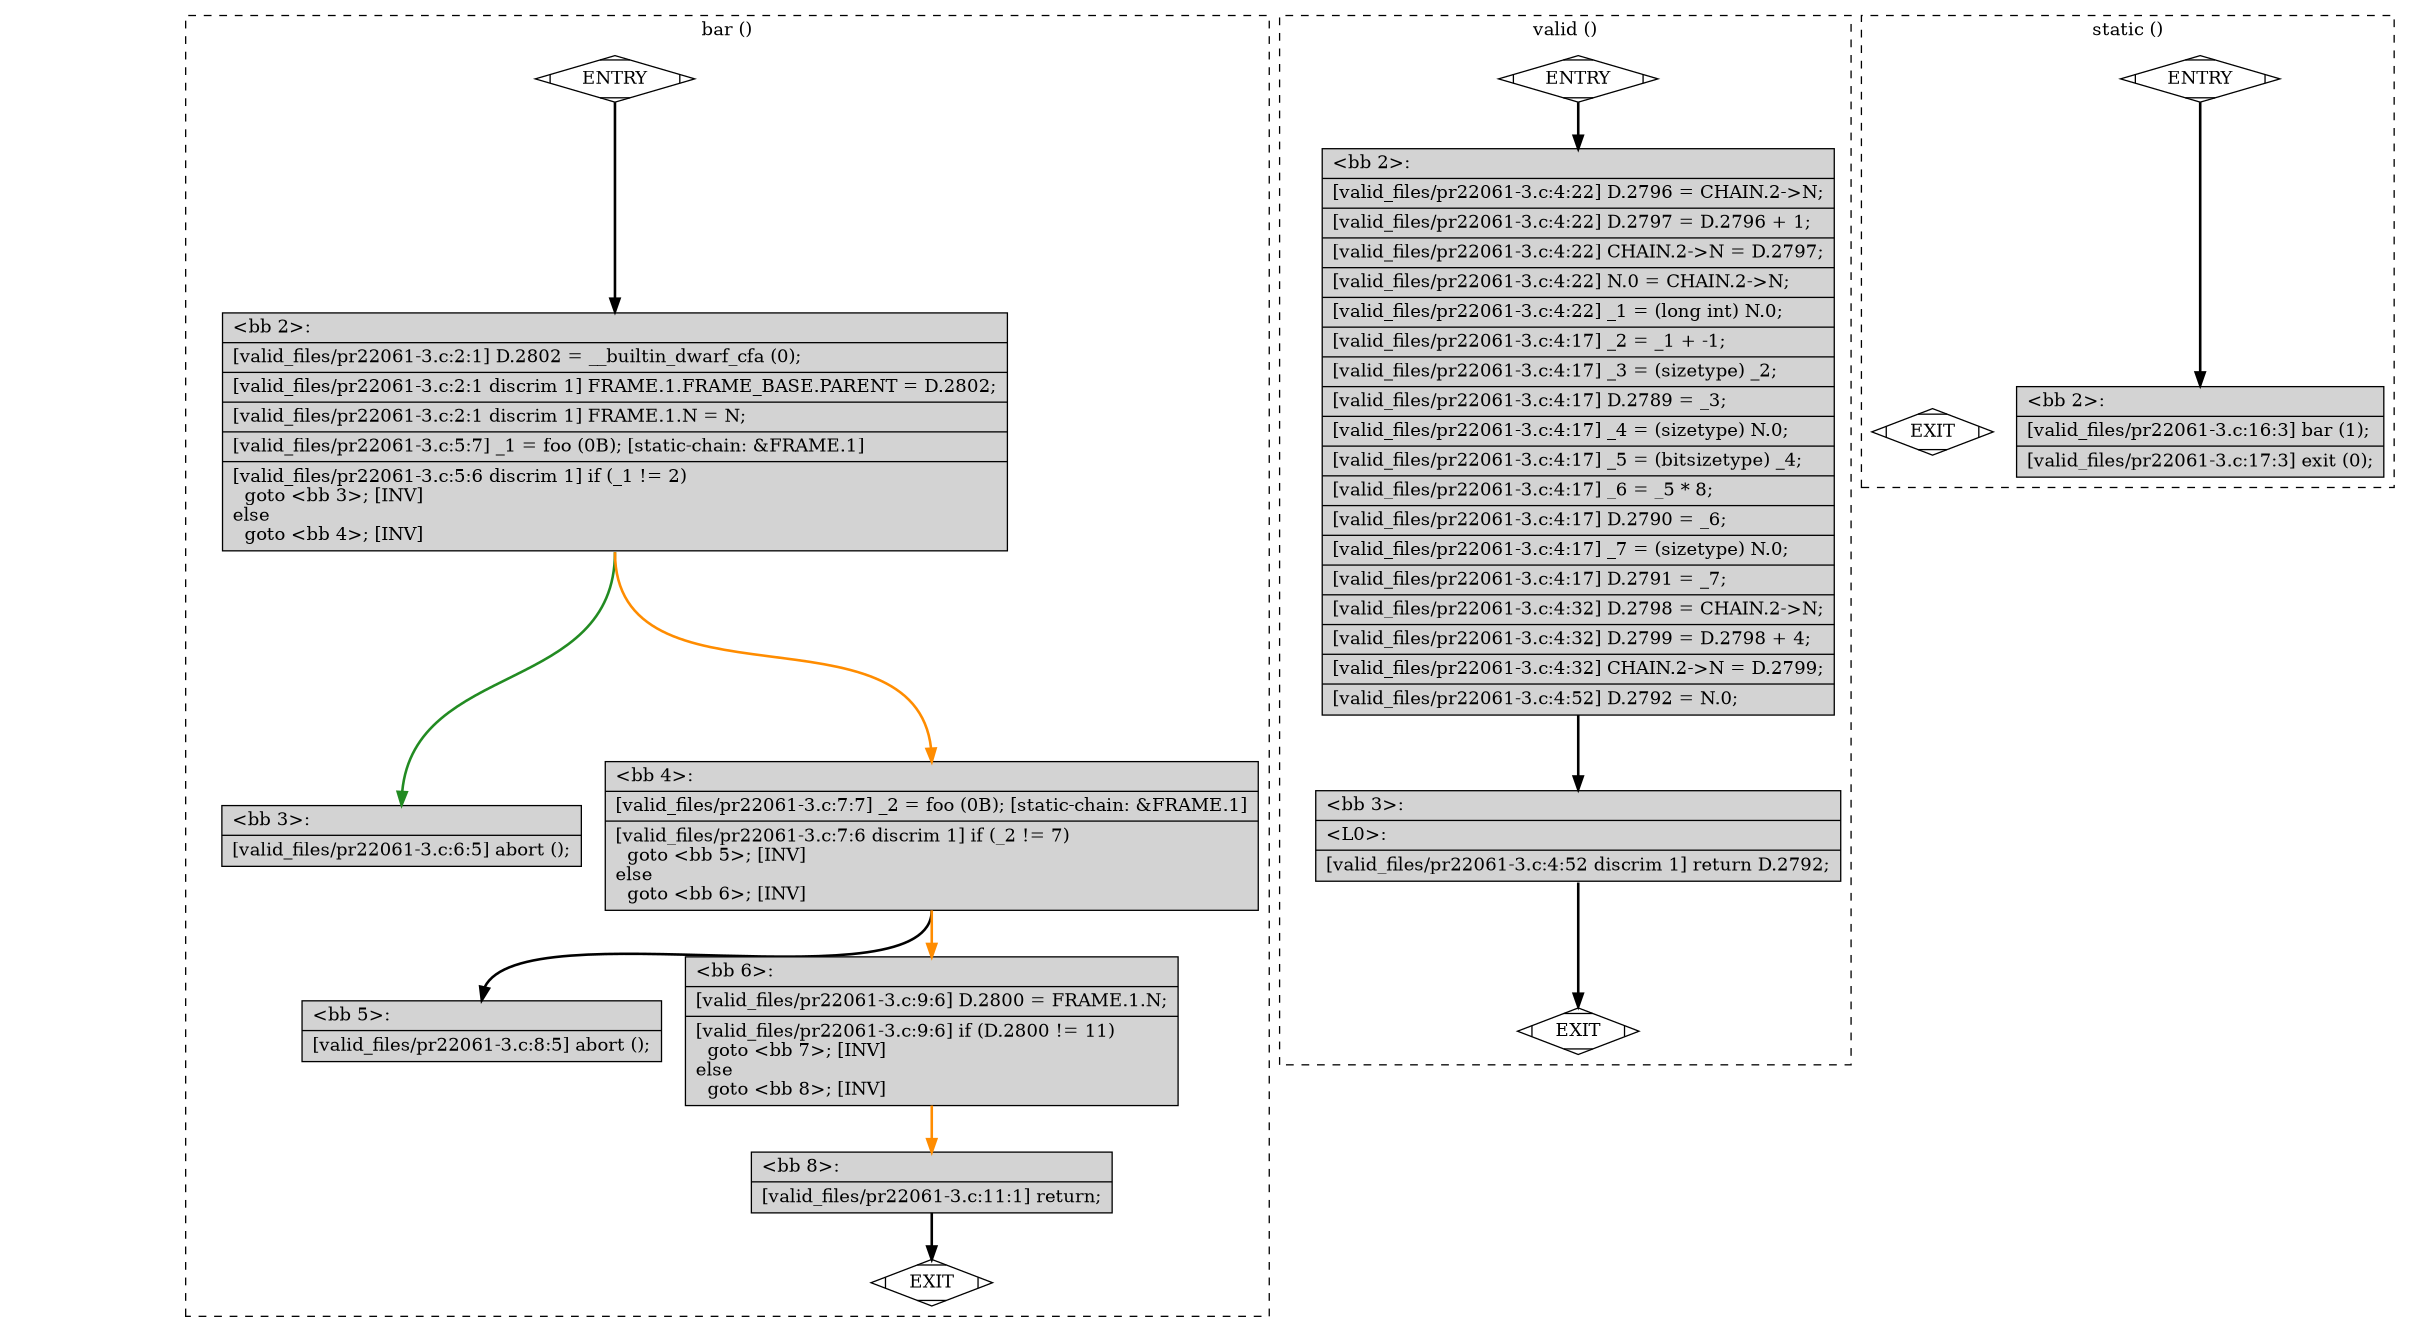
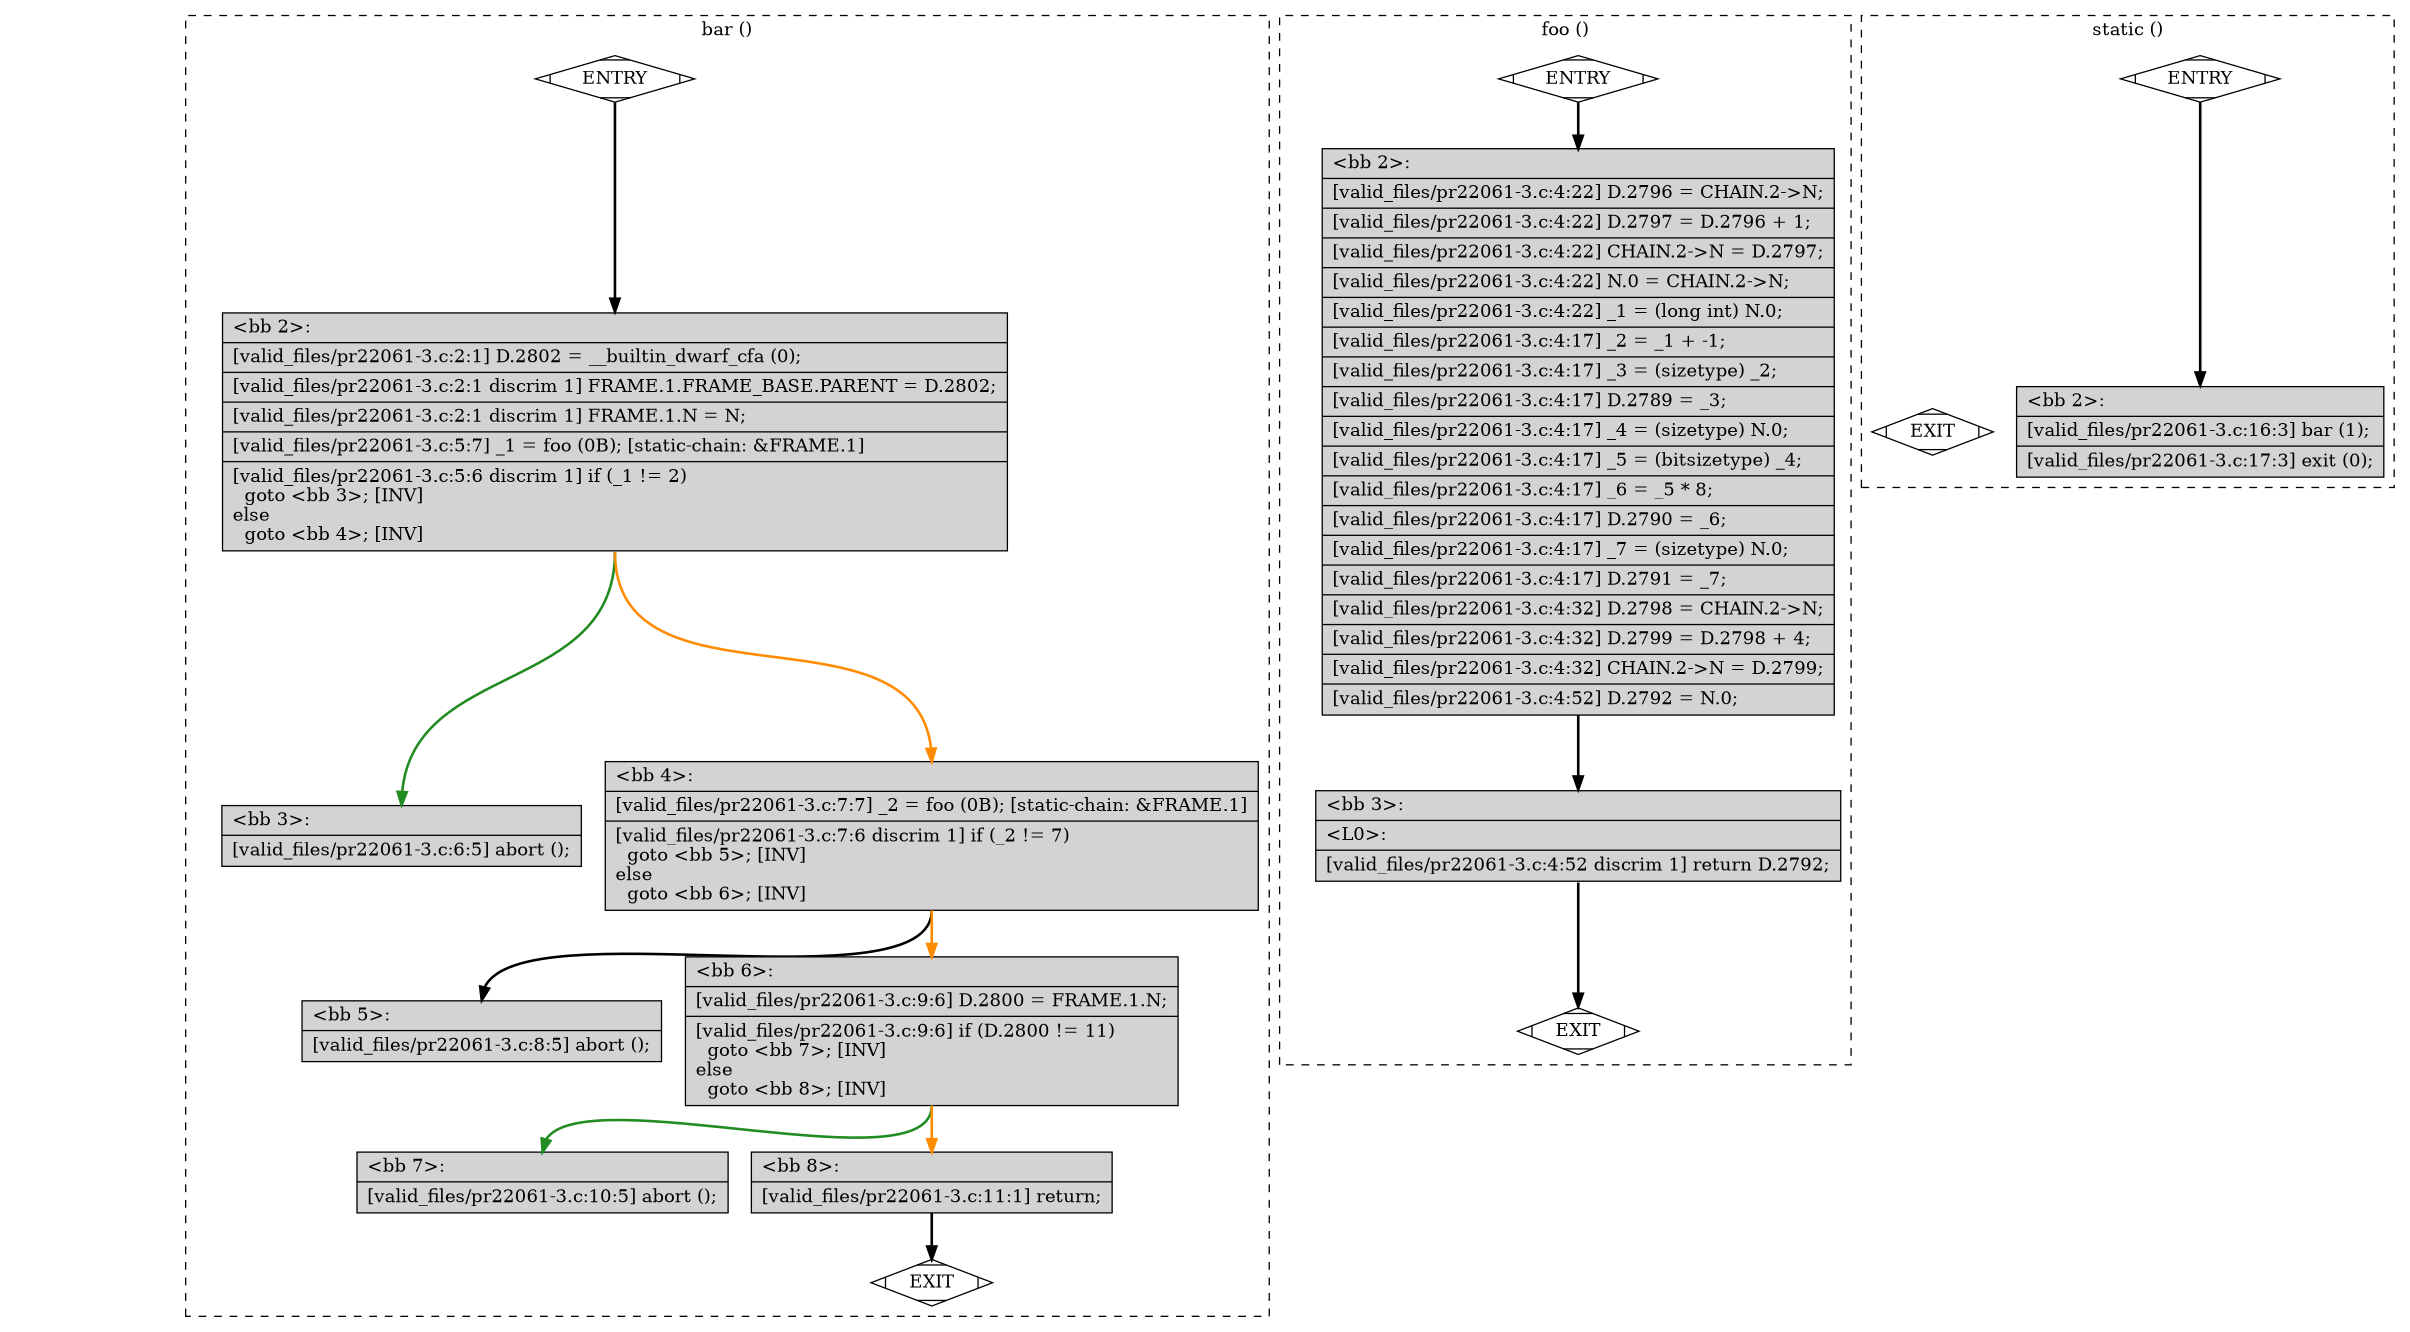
cluster "valid ()": label "valid ()" -> "foo ()"
node "<bb 7>:": added
